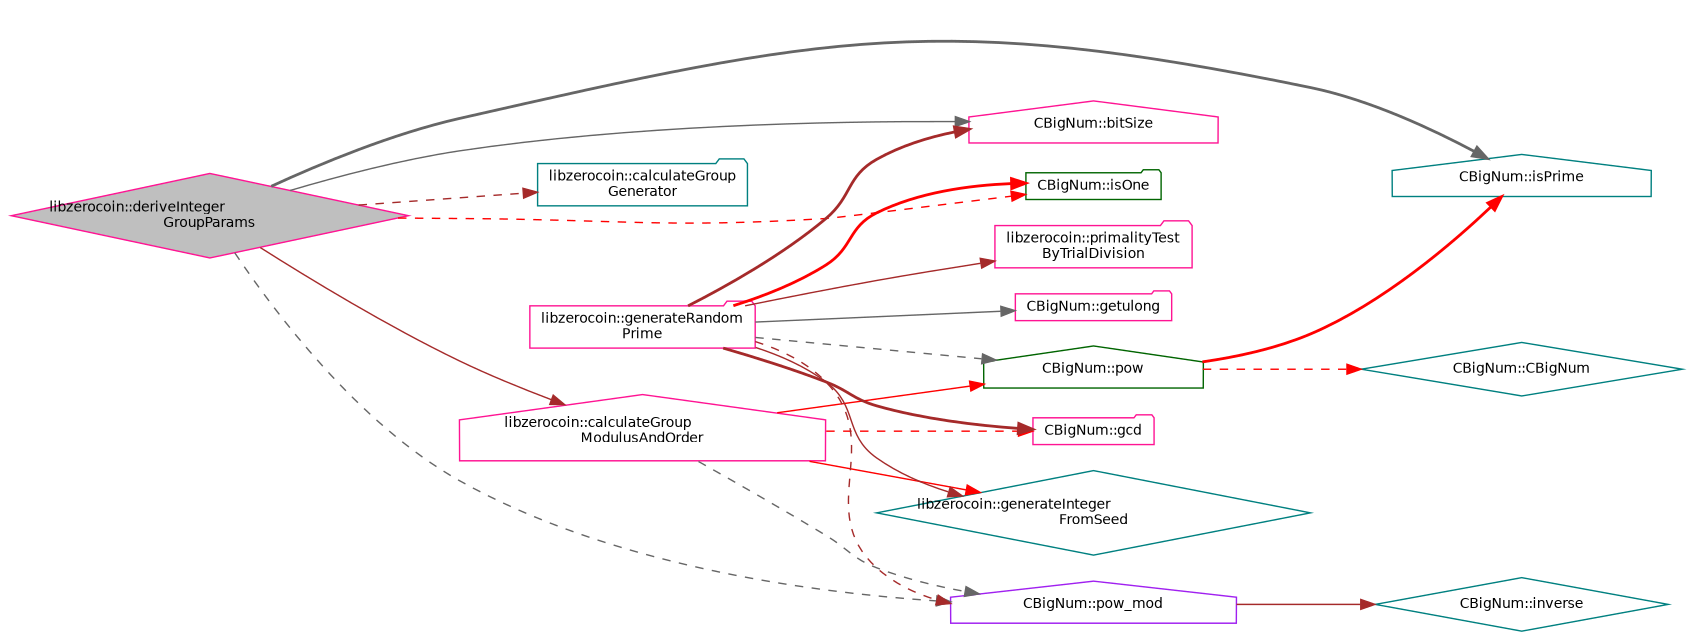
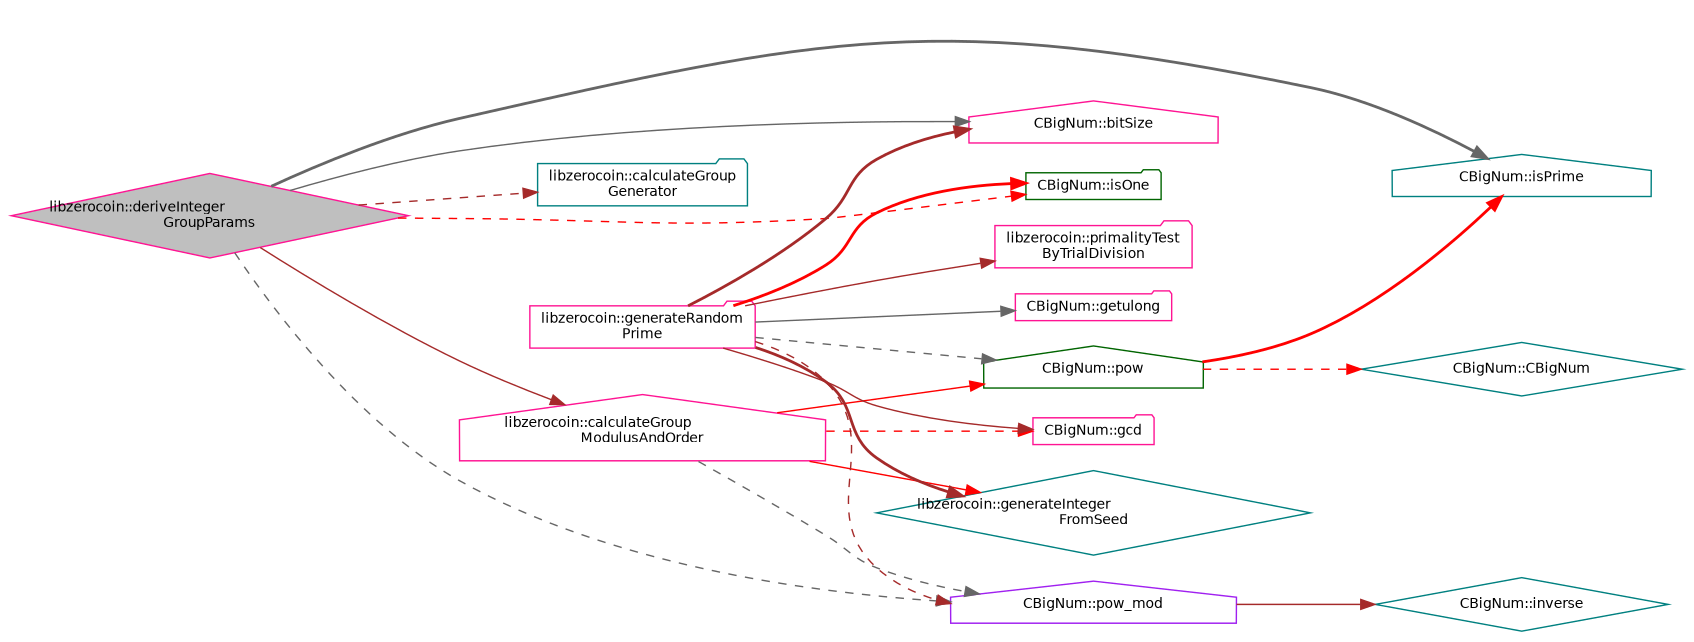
edge "libzerocoin::generateRandom Prime" -> "CBigNum::gcd": style bold -> solid
edge "libzerocoin::generateRandom Prime" -> "libzerocoin::generateInteger FromSeed": style solid -> bold
